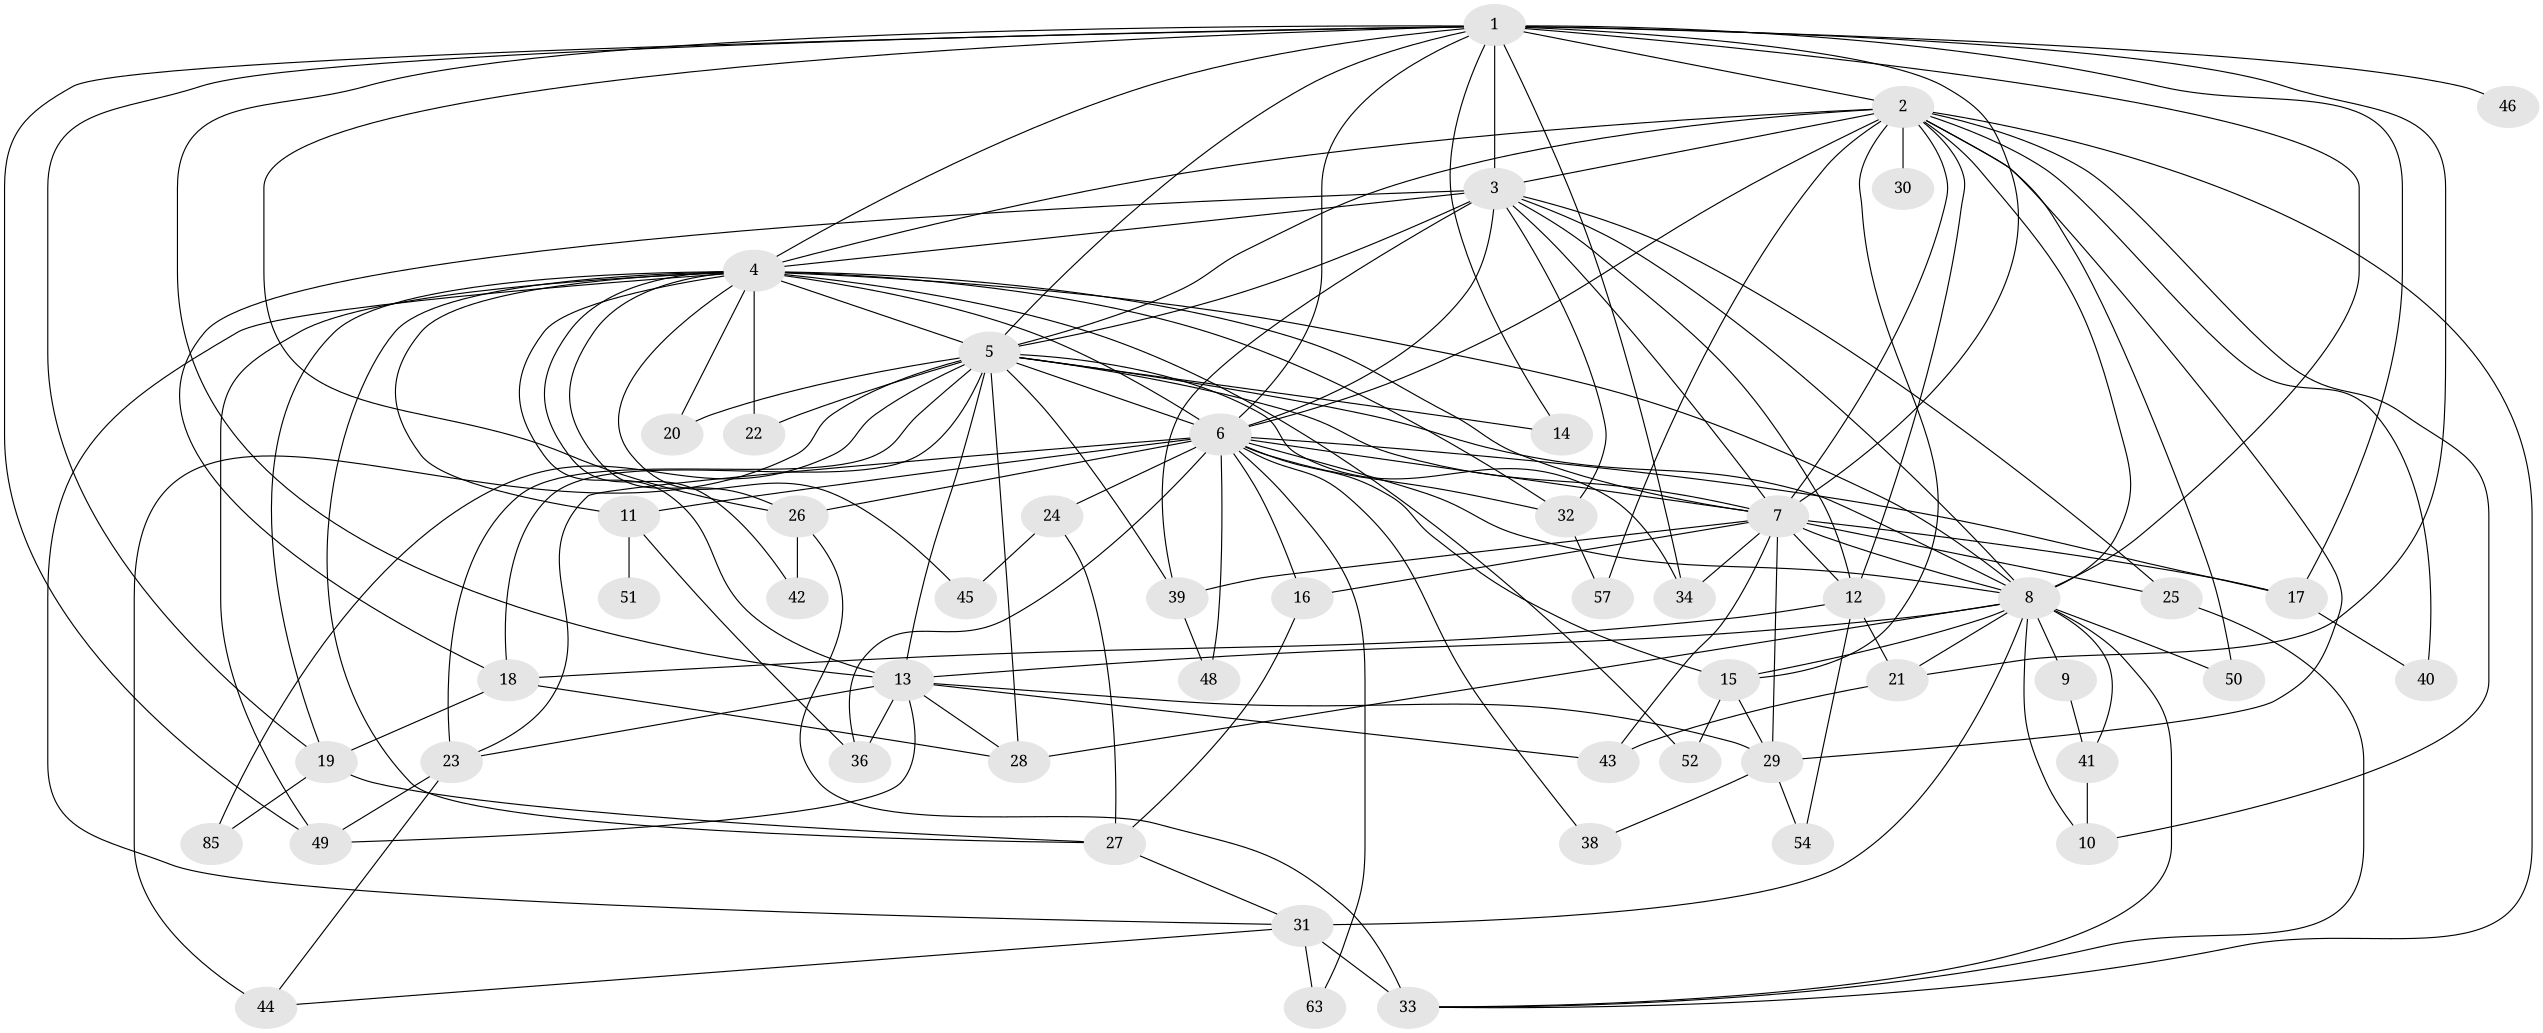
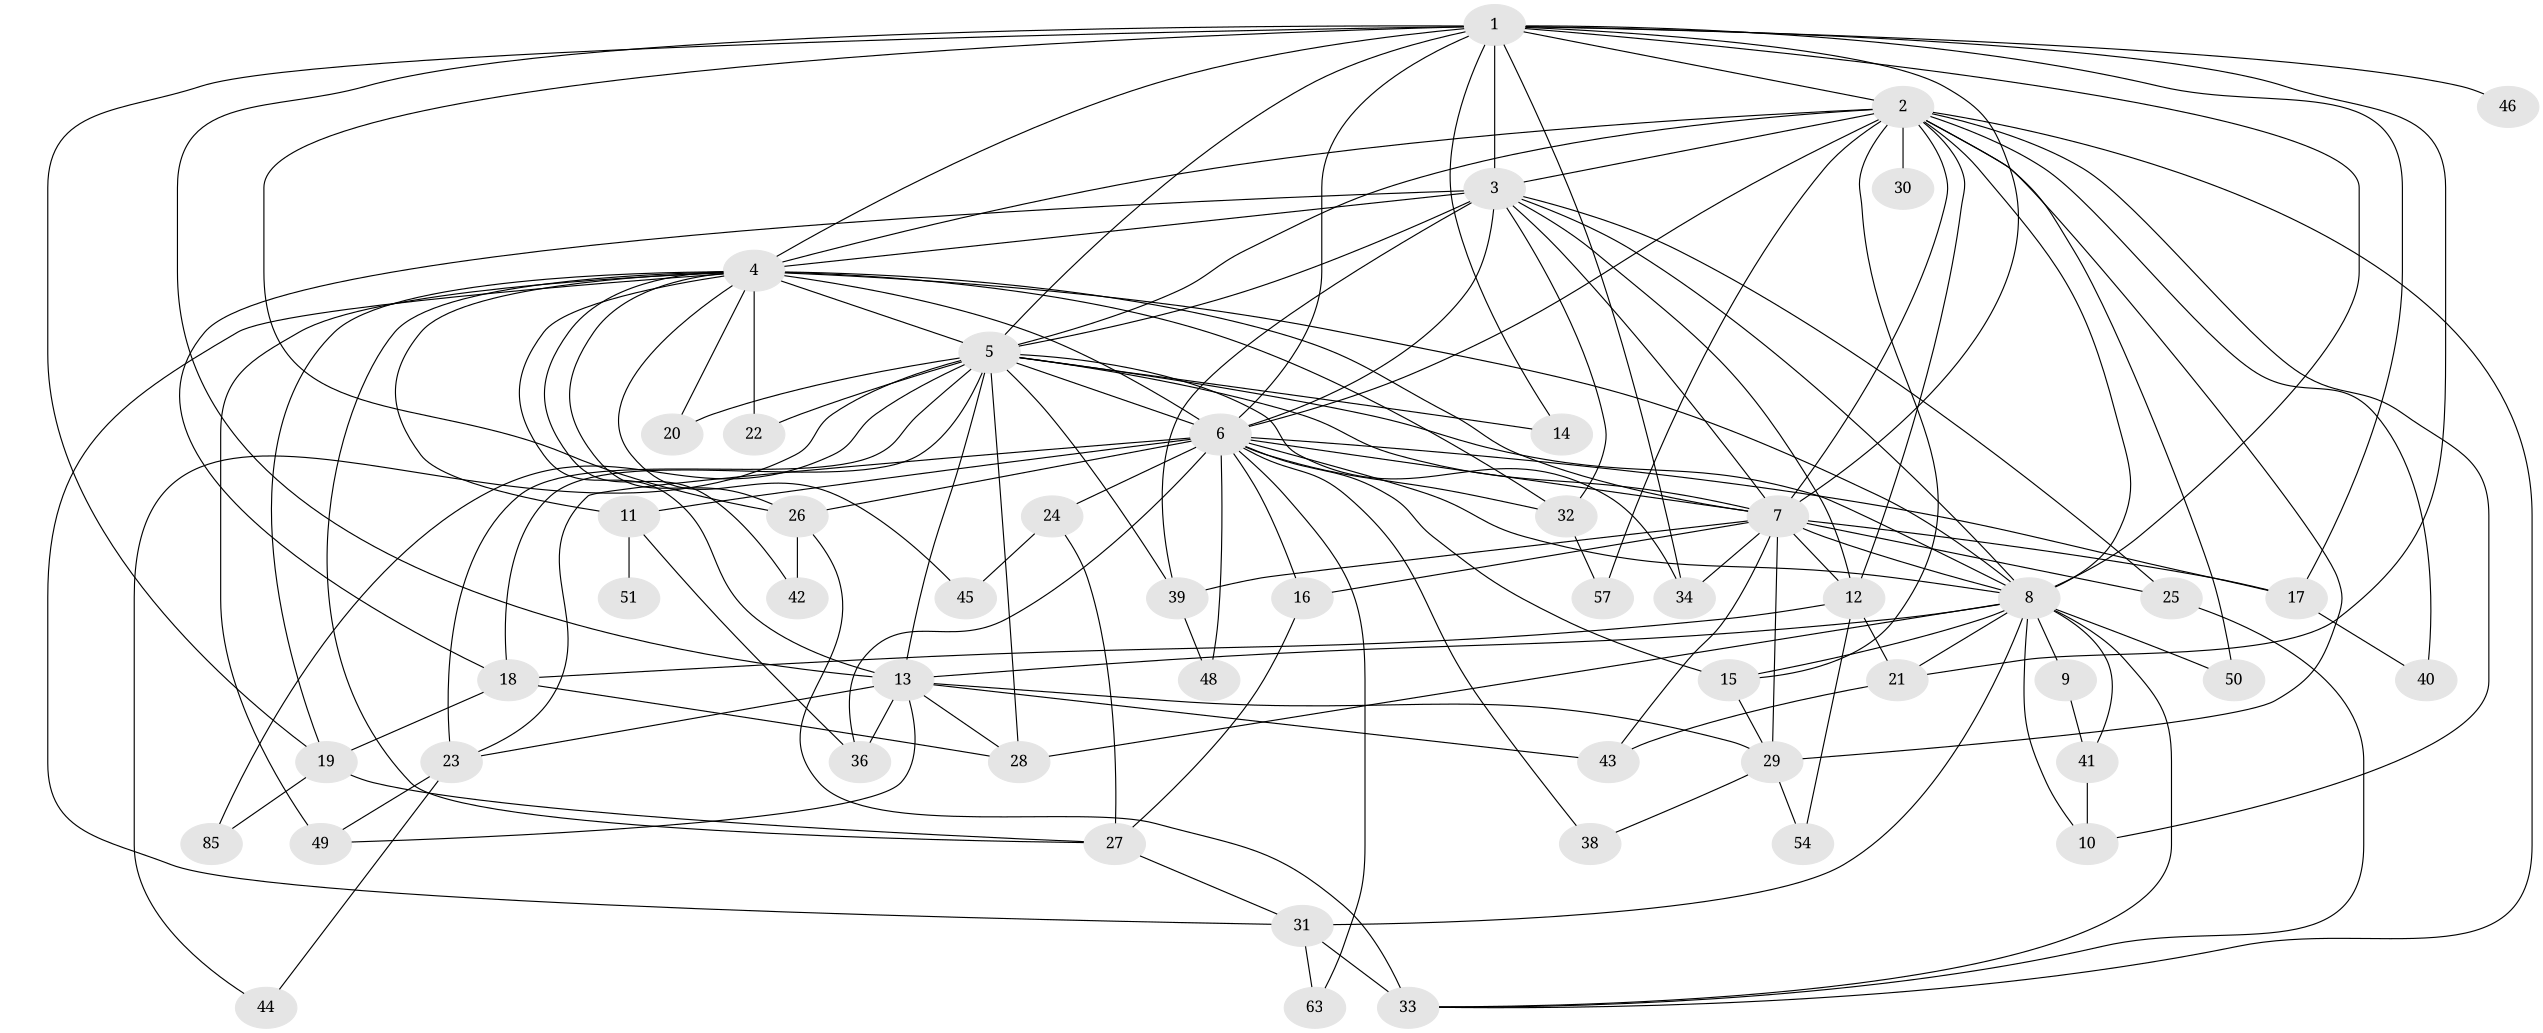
edge "1" -- "49": removed
node "52": removed
edge "31" -- "44": removed
